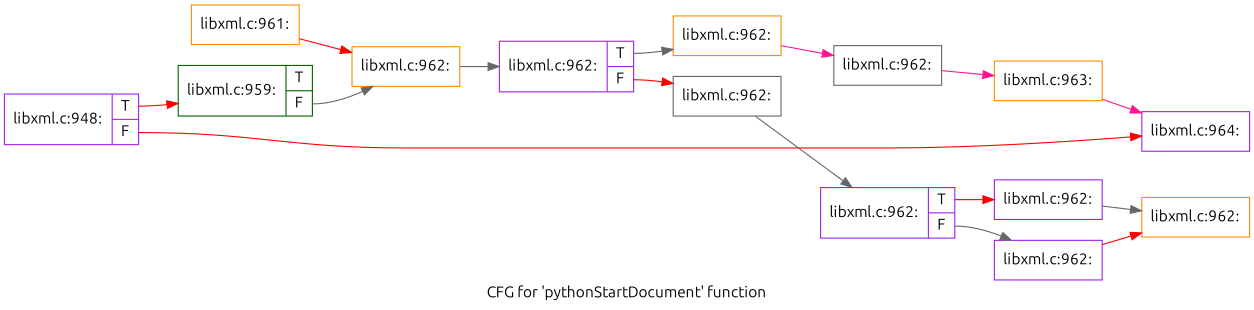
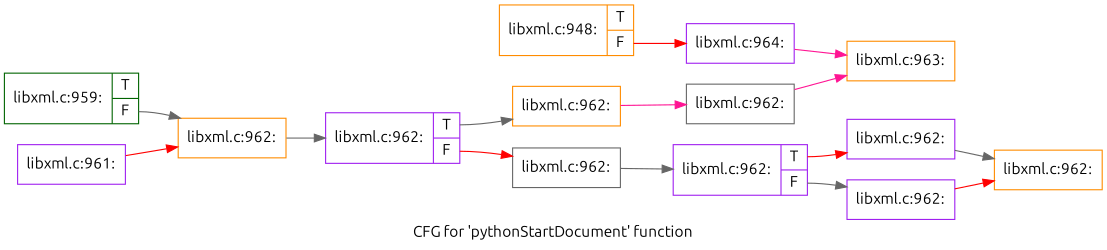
node "libxml.c:961:": color darkorange -> purple
edge "libxml.c:963:" -> "libxml.c:964:": reversed
edge "libxml.c:948:" -> "libxml.c:959:": removed
node "libxml.c:948:": color purple -> darkorange
